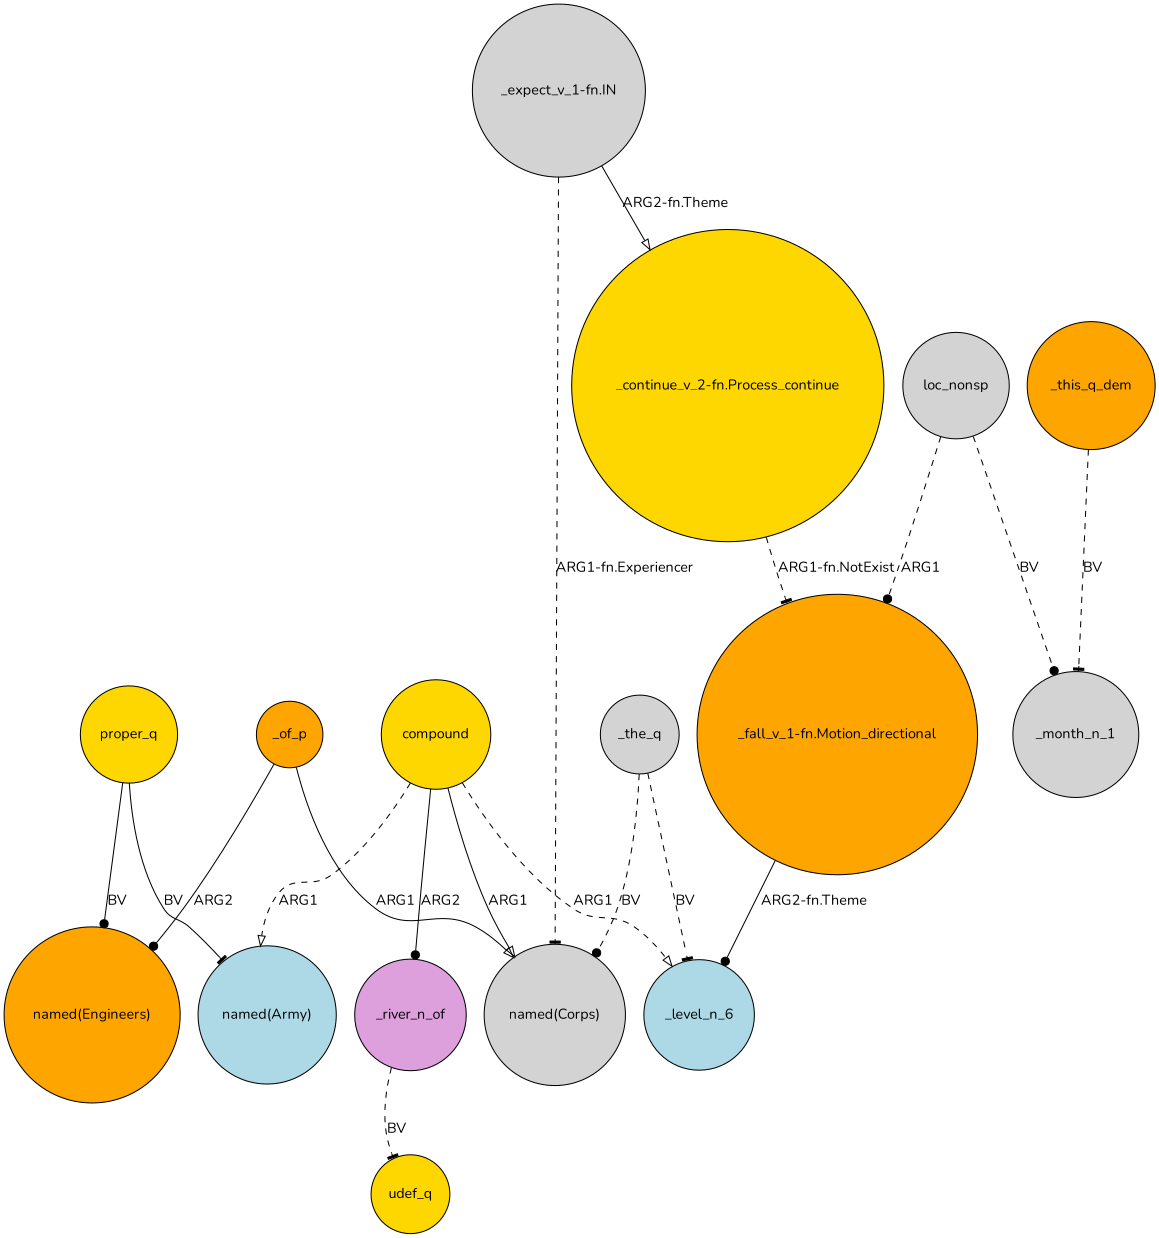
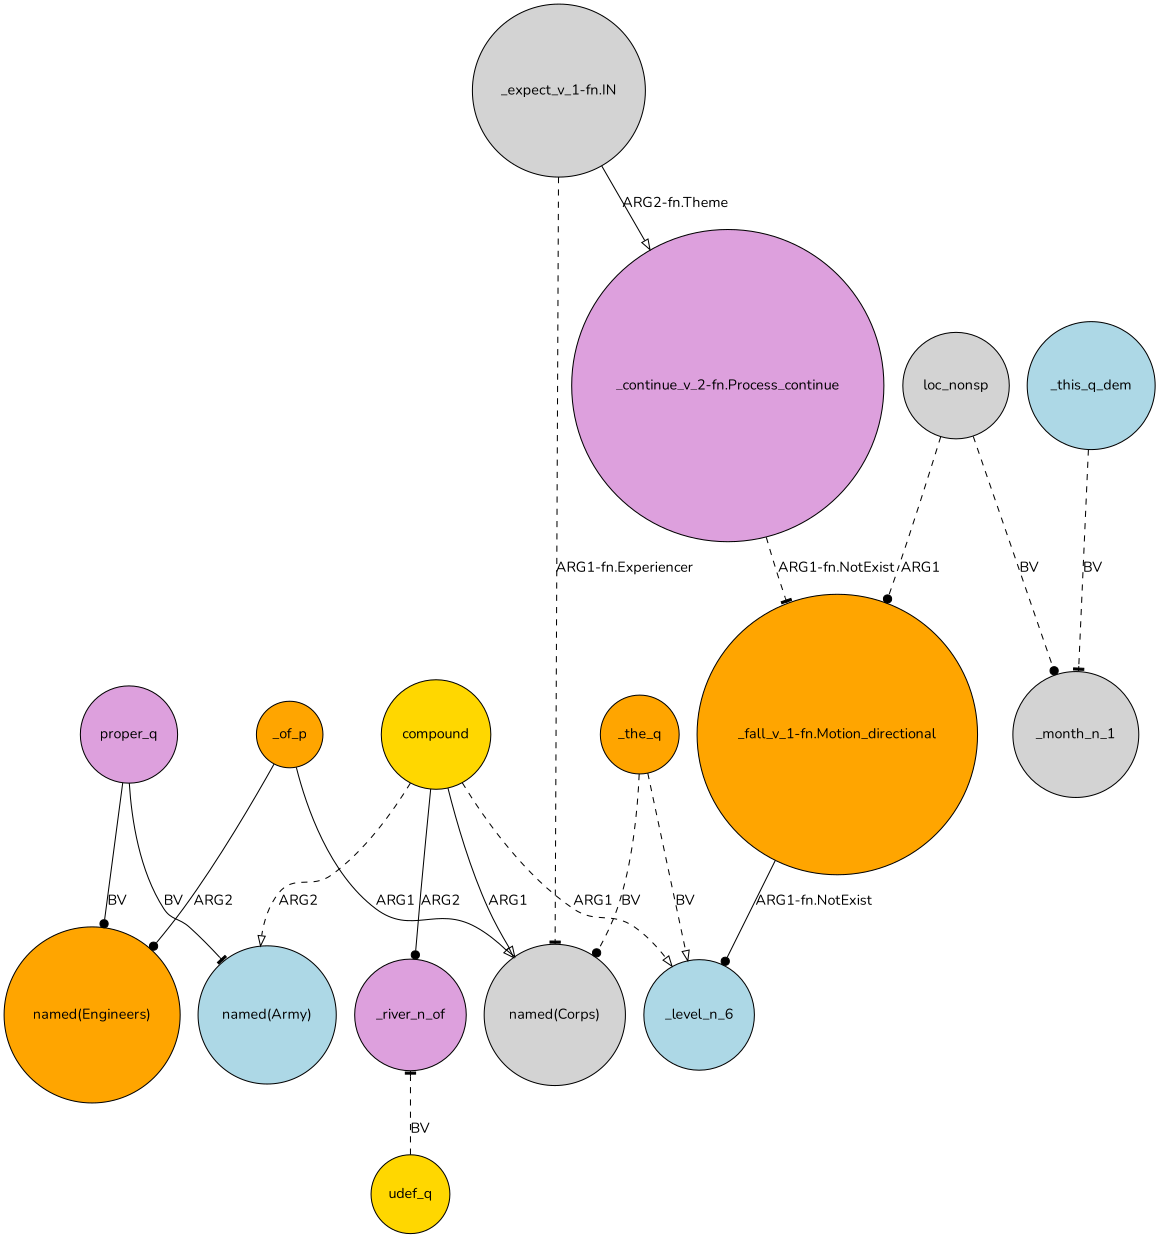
node "_continue_v_2-fn.Process_continue": fillcolor gold -> plum
node "_this_q_dem": fillcolor orange -> lightblue
node "proper_q": fillcolor gold -> plum
node "_the_q": fillcolor lightgrey -> orange
edge "_the_q" -> "_level_n_6": arrowhead tee -> onormal
edge "compound" -> "named(Army)": label "ARG1" -> "ARG2"
edge "_fall_v_1-fn.Motion_directional" -> "_level_n_6": label "ARG2-fn.Theme" -> "ARG1-fn.NotExist"
edge "_river_n_of" -> "udef_q": reversed
